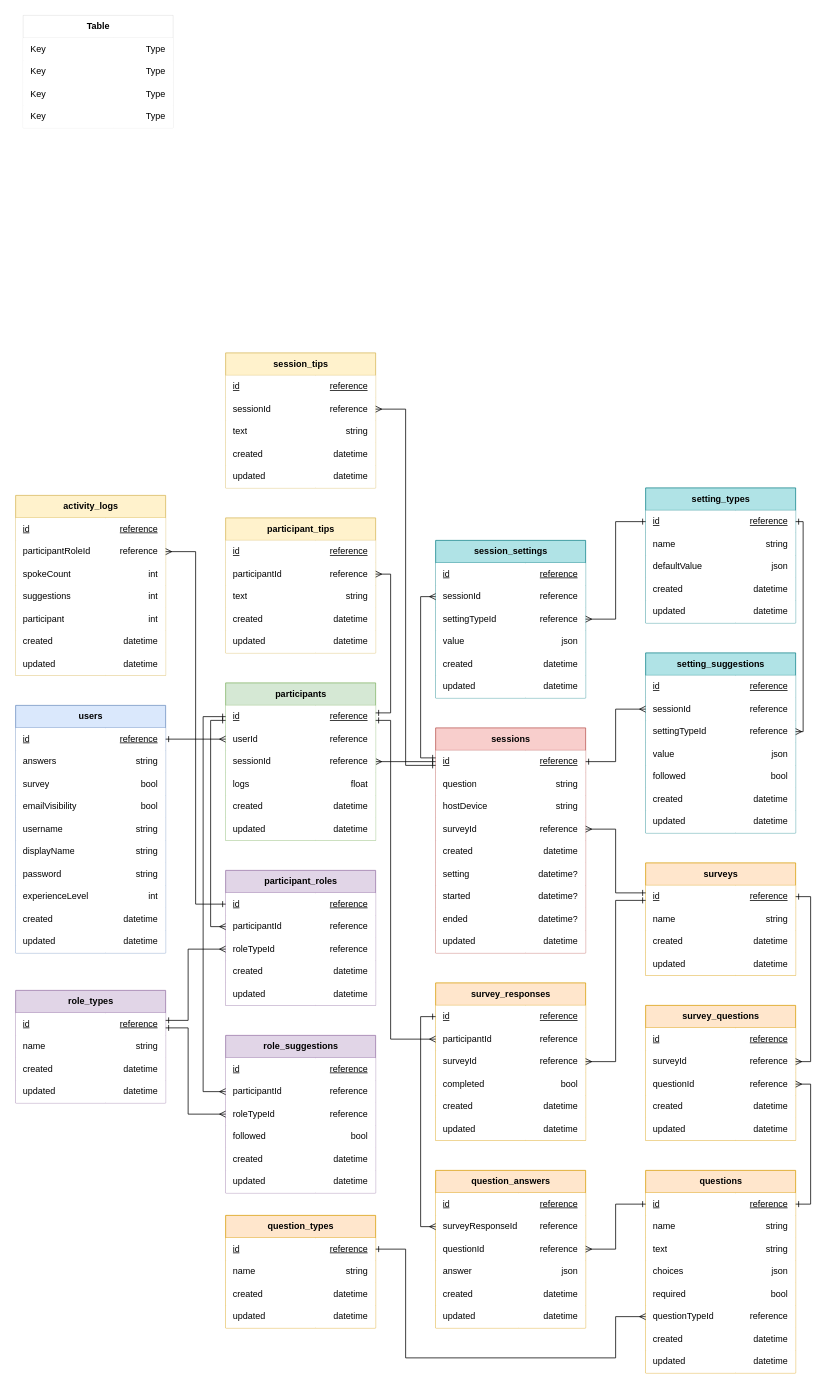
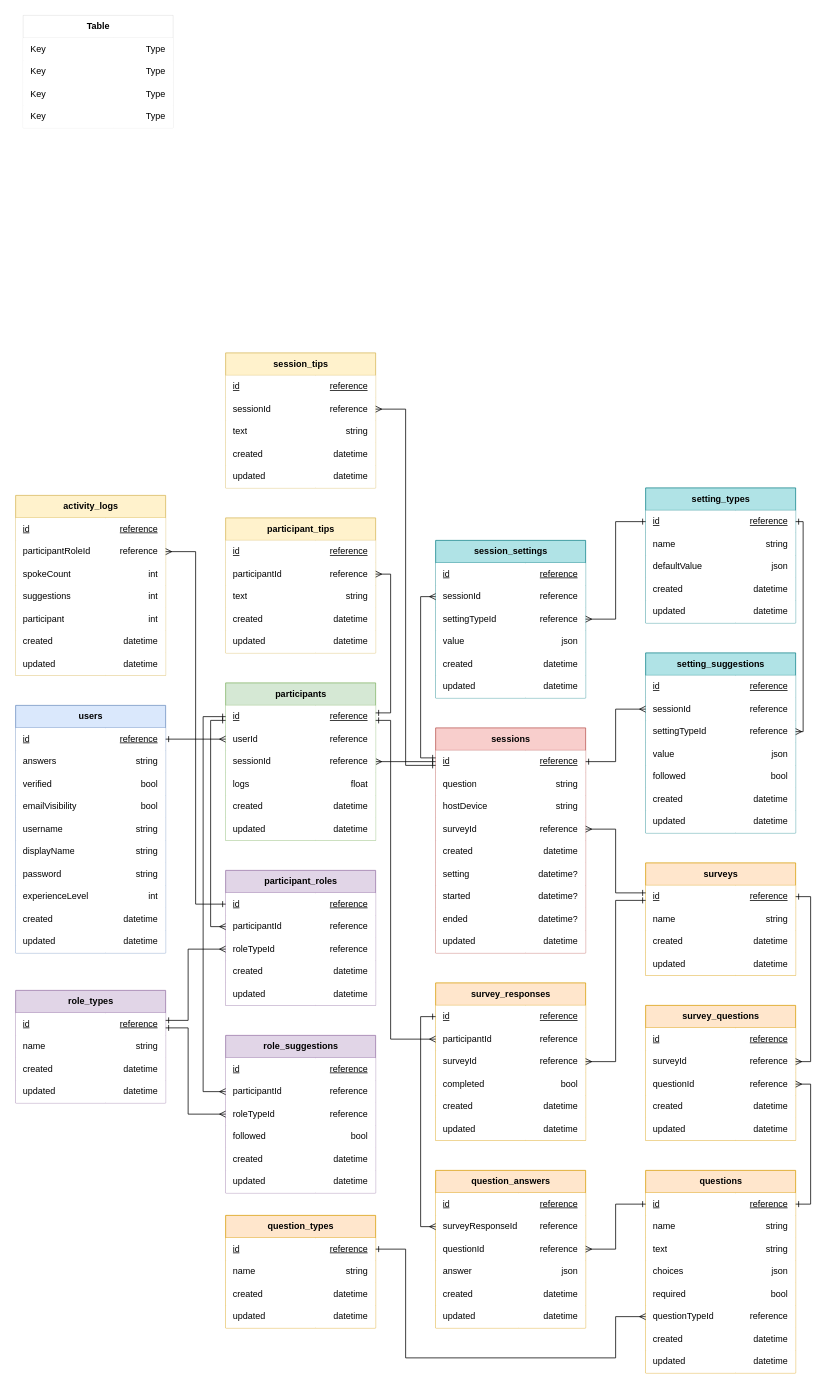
node "survey": label "survey" -> "verified"
